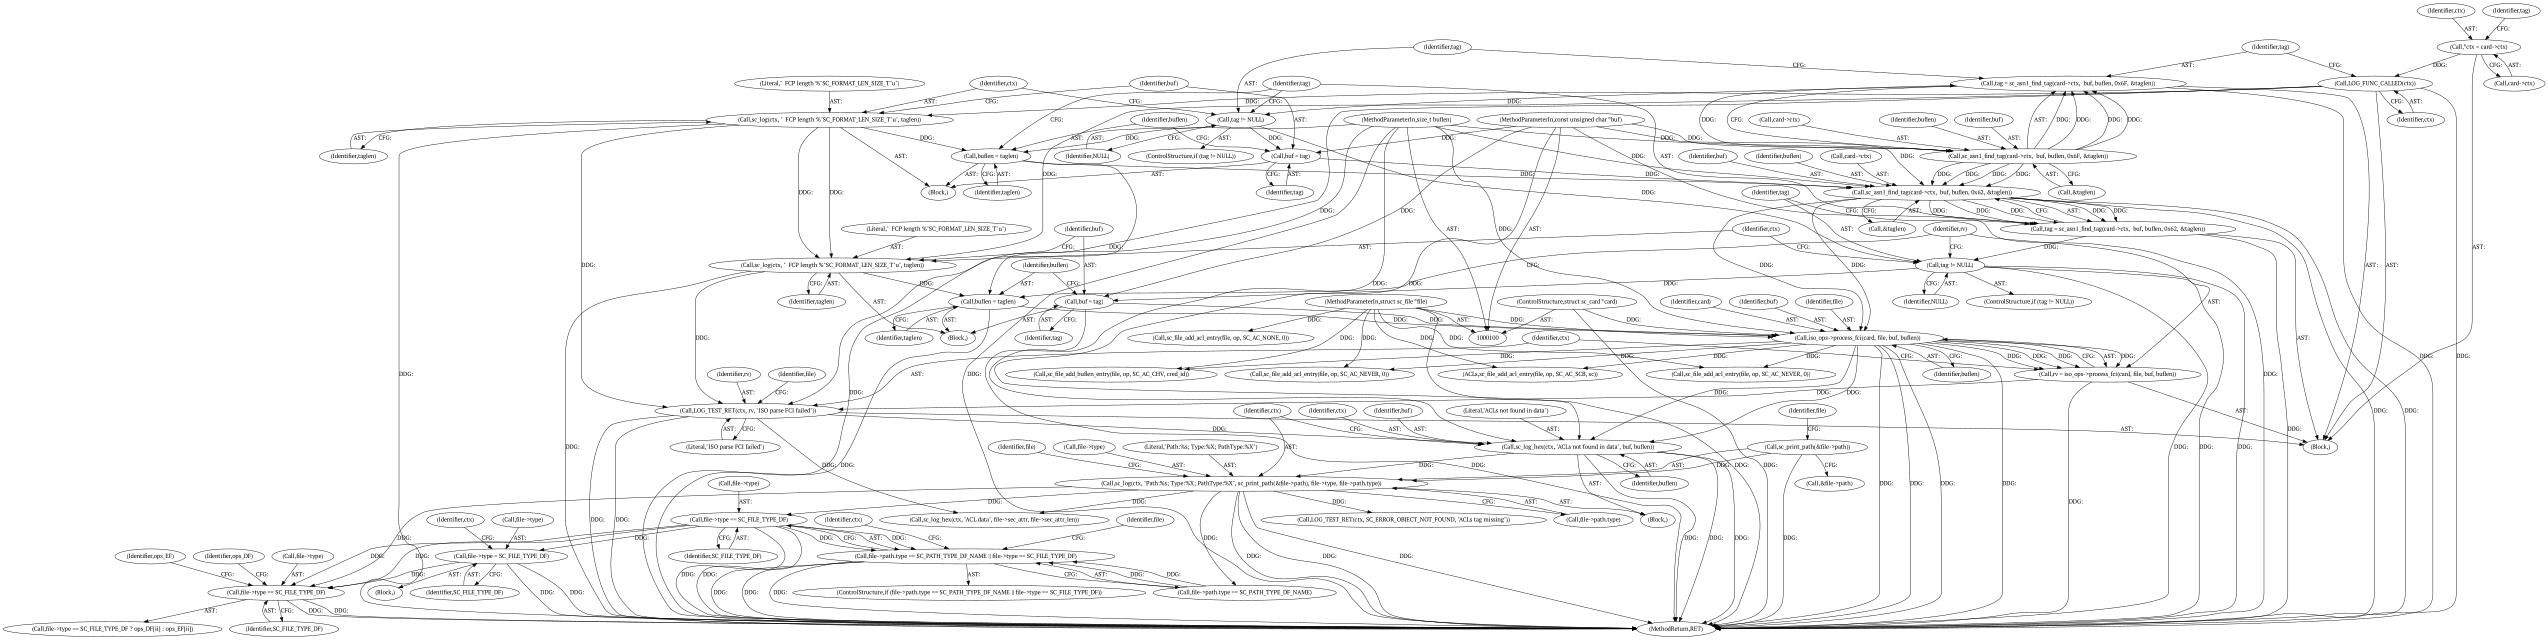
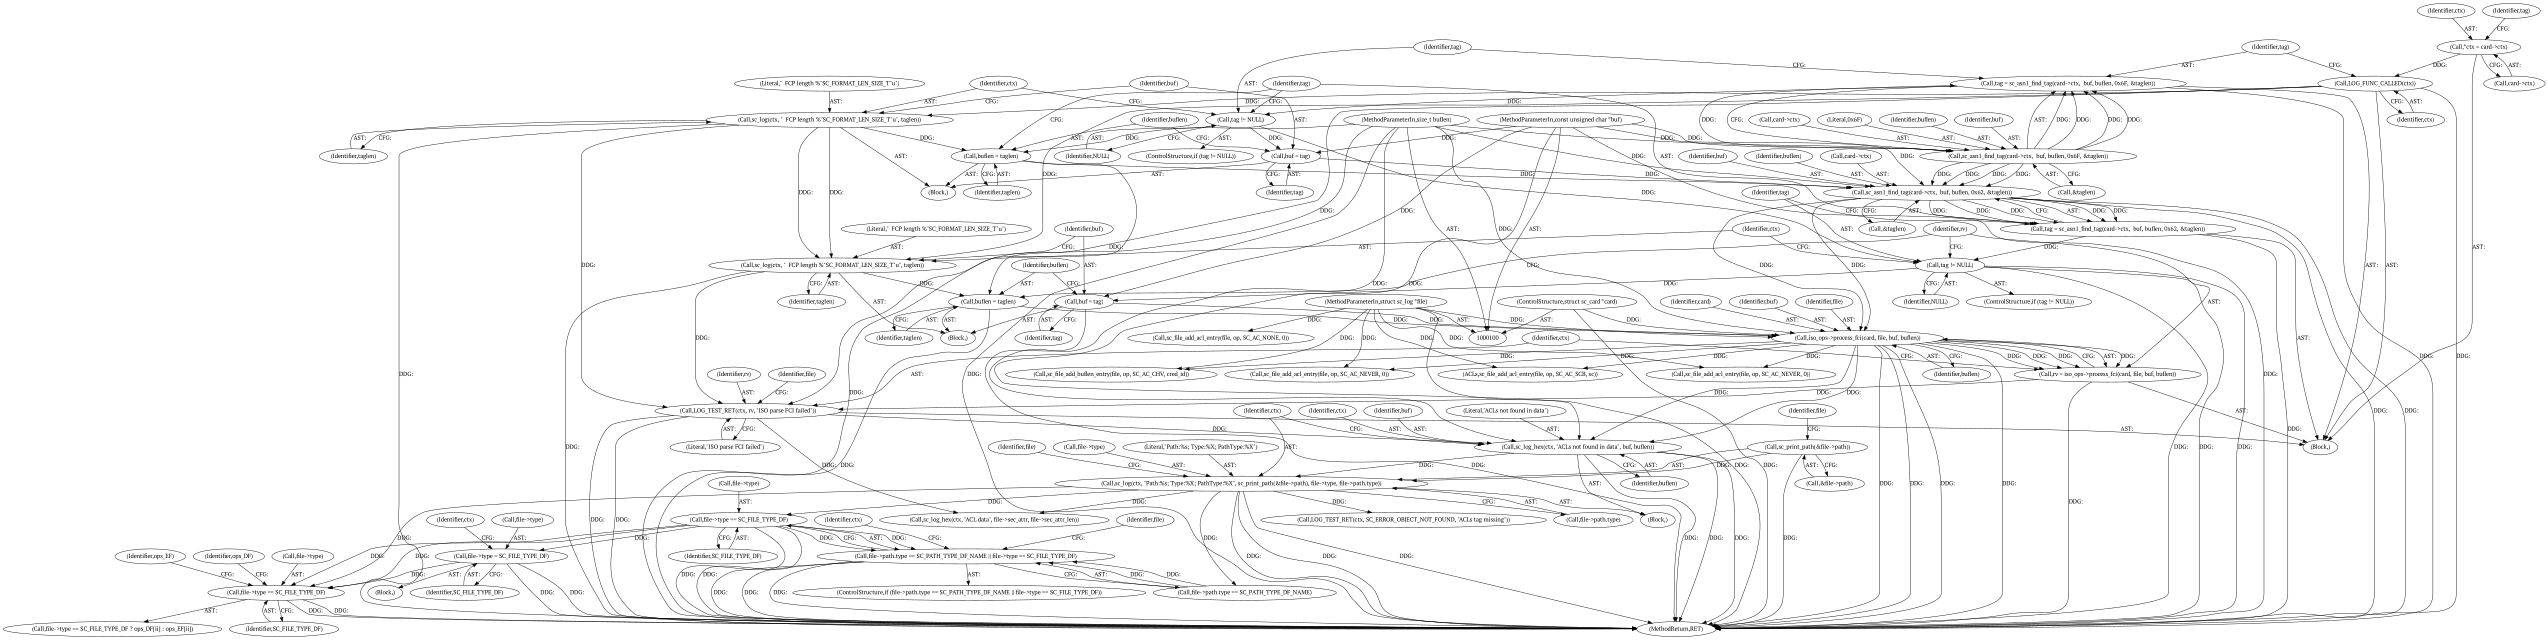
node "(Literal,0x6F)": added
node "(MethodParameterIn,struct sc_file *file)": label "(MethodParameterIn,struct sc_file *file)" -> "(MethodParameterIn,struct sc_log *file)"
edge "(Call,&file->path)" -> "(Call,sc_print_path(&file->path))": added, label "AST:"
